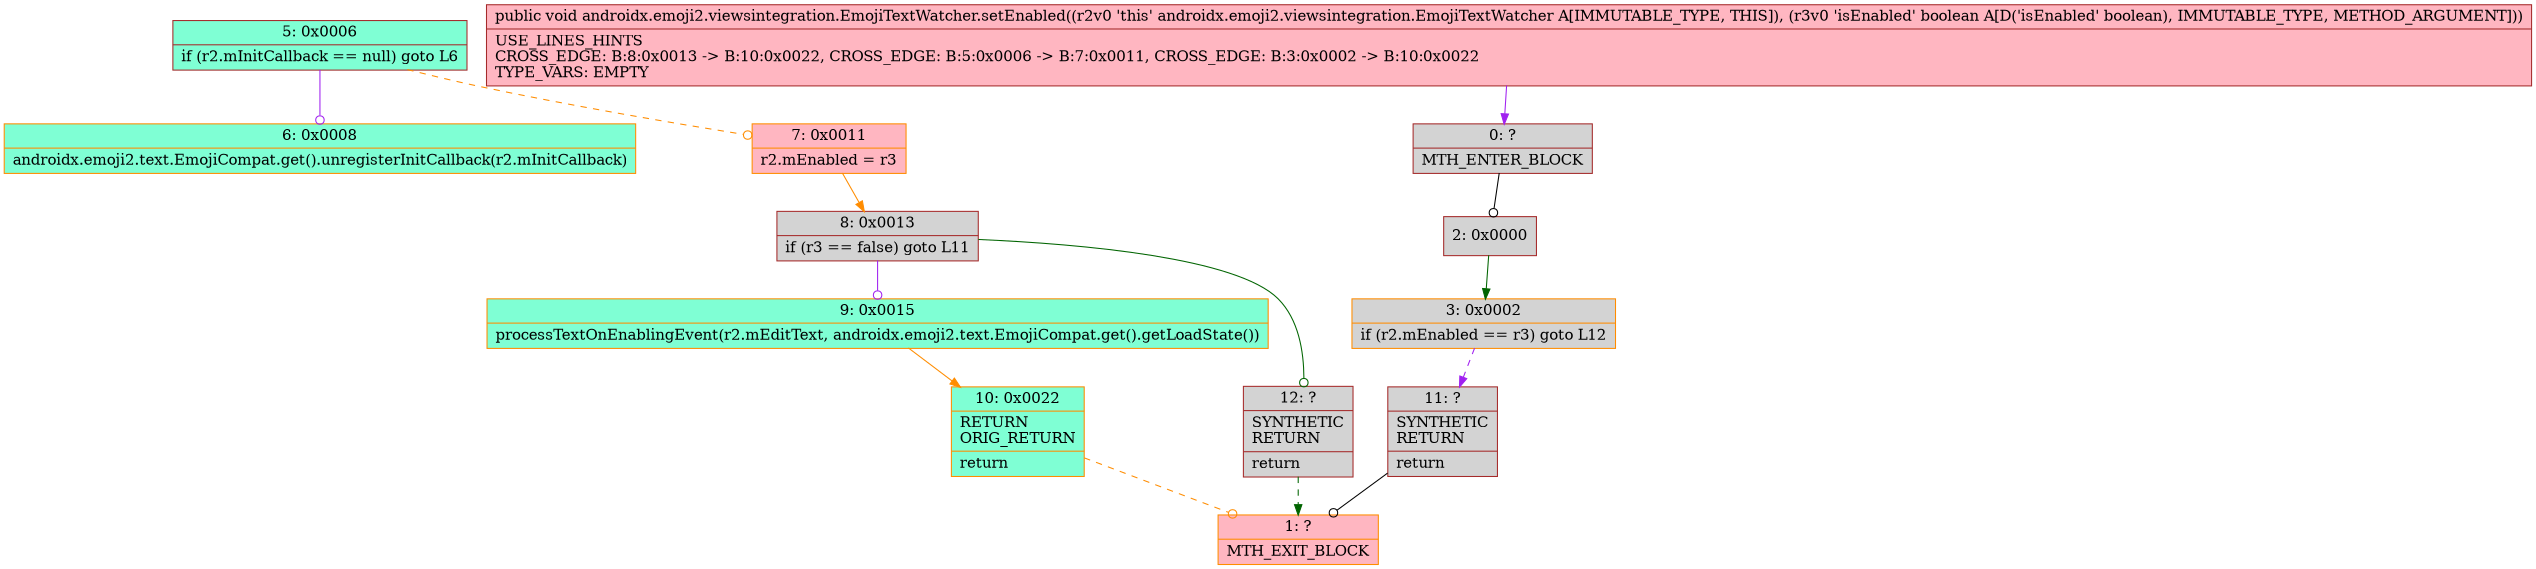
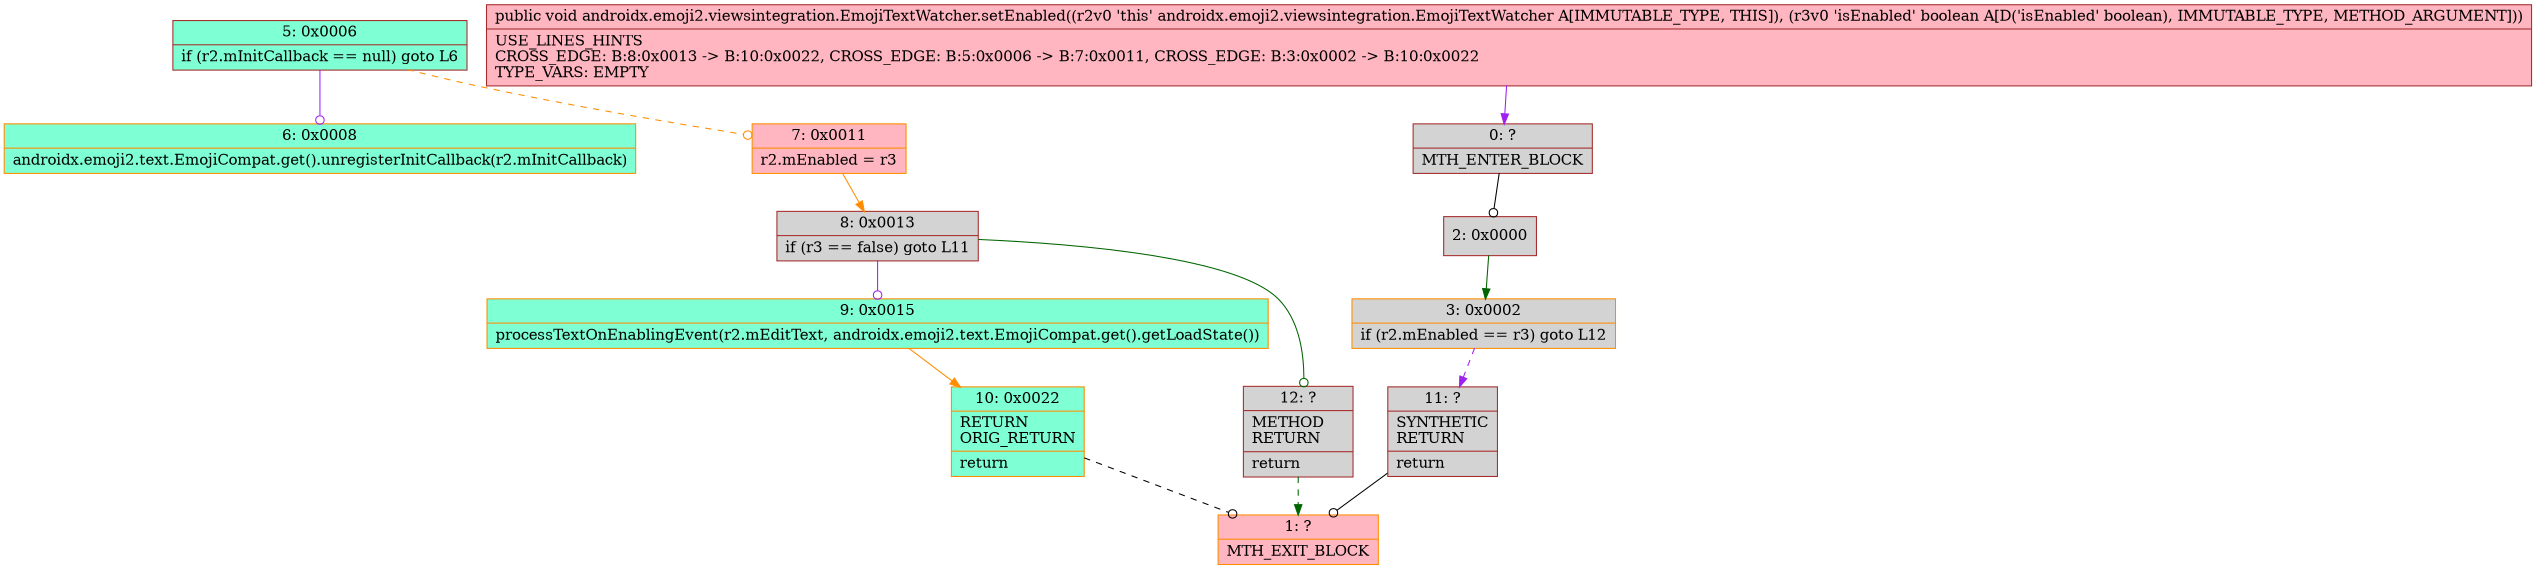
node "12: ?": text "SYNTHETIC" -> "METHOD"
edge "10: 0x0022" -> "1: ?": color darkorange -> black
